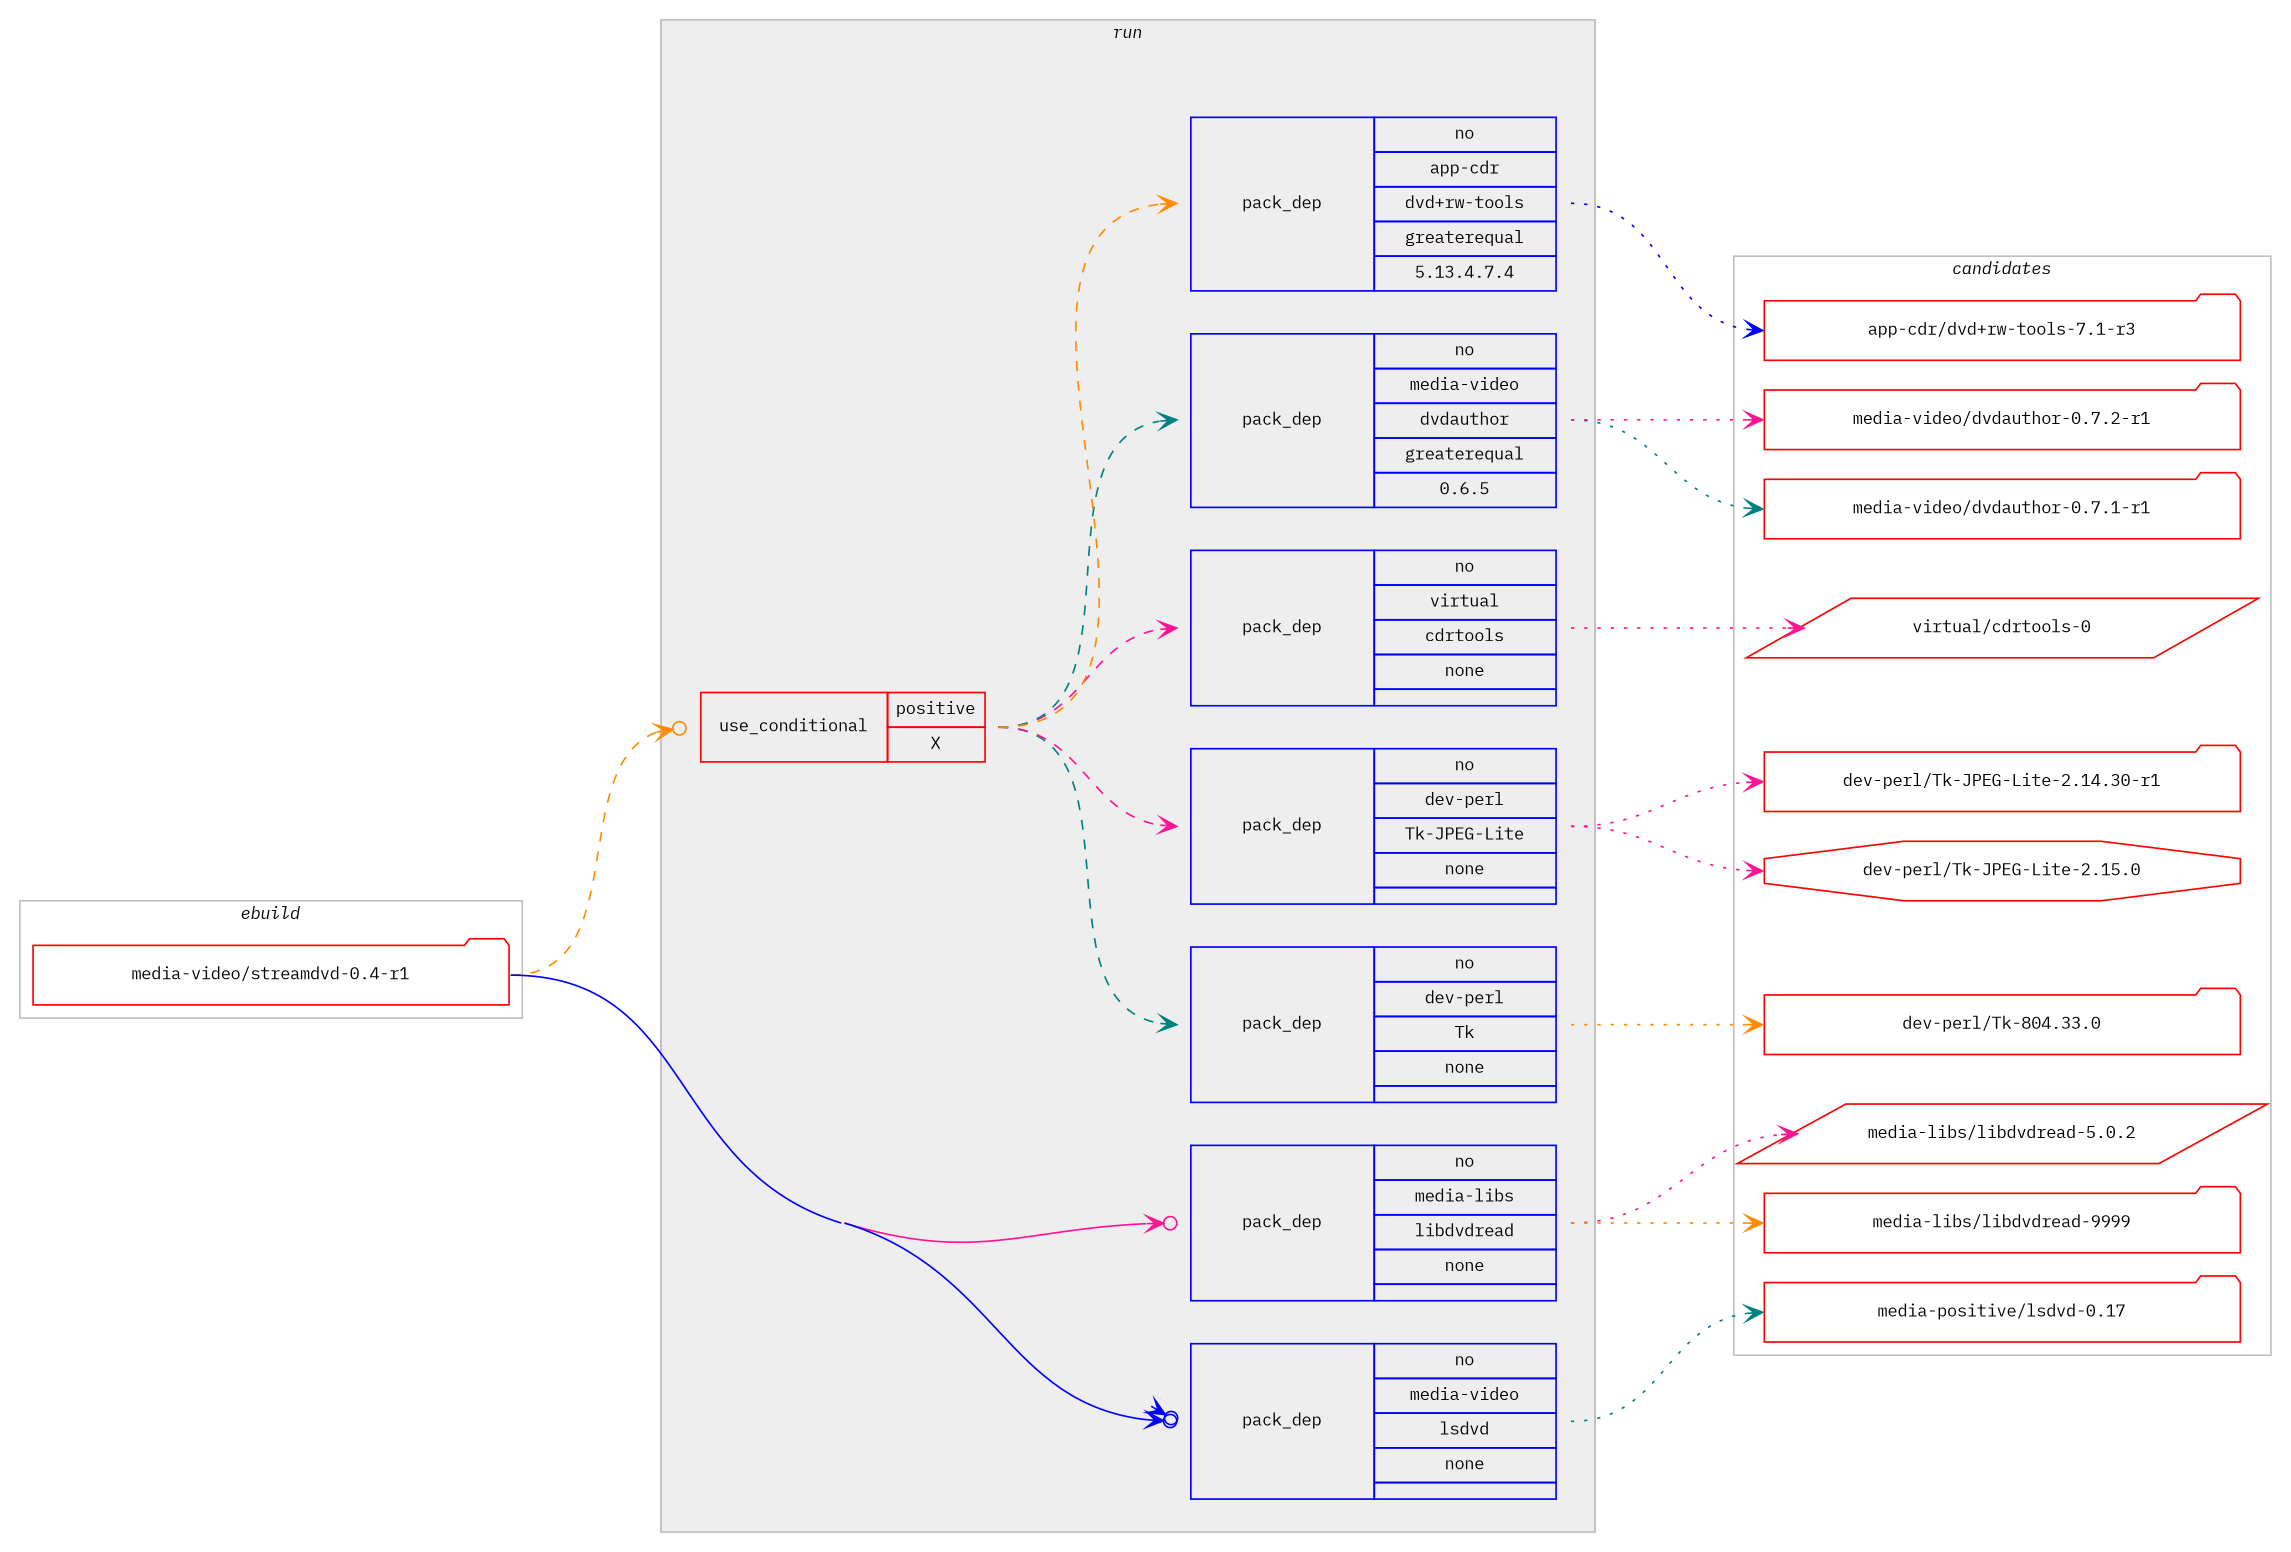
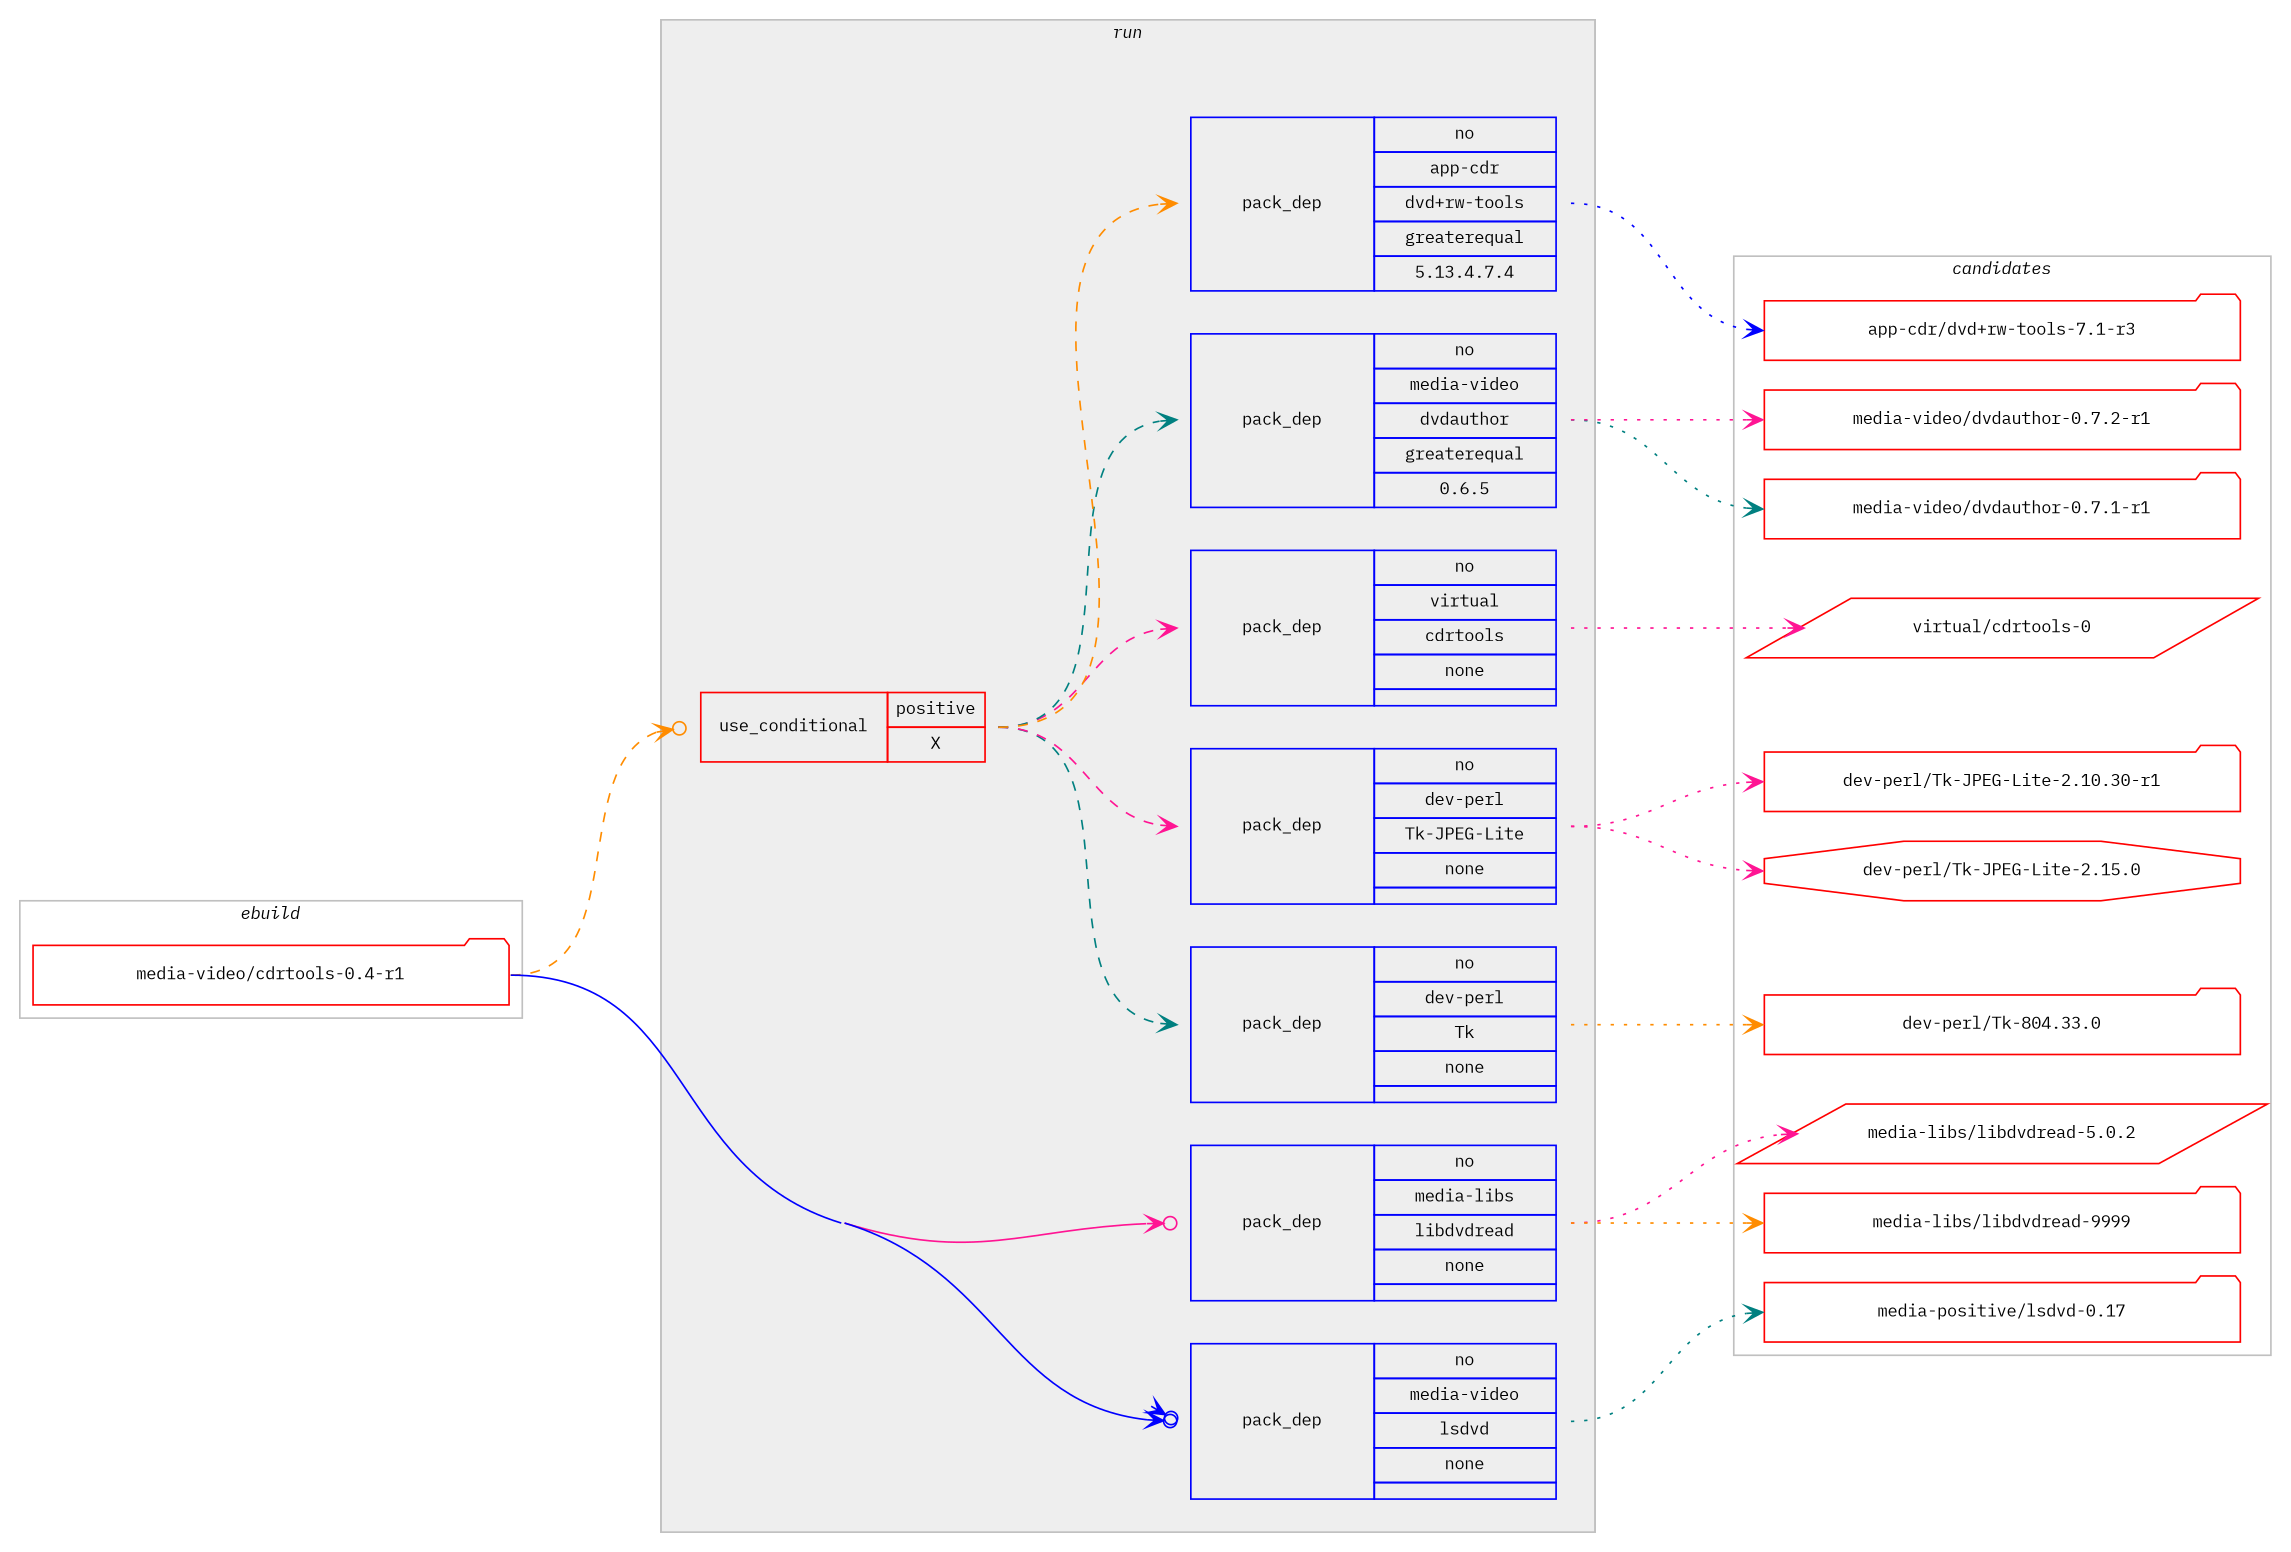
node "dev-perl/Tk-JPEG-Lite-2.14.30-r1": label "dev-perl/Tk-JPEG-Lite-2.14.30-r1" -> "dev-perl/Tk-JPEG-Lite-2.10.30-r1"
node "media-video/streamdvd-0.4-r1": label "media-video/streamdvd-0.4-r1" -> "media-video/cdrtools-0.4-r1"
